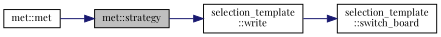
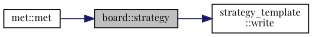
node "met::strategy": label "met::strategy" -> "board::strategy"
node "selection_template ::write": label "selection_template ::write" -> "strategy_template ::write"
node "selection_template ::switch_board": removed
